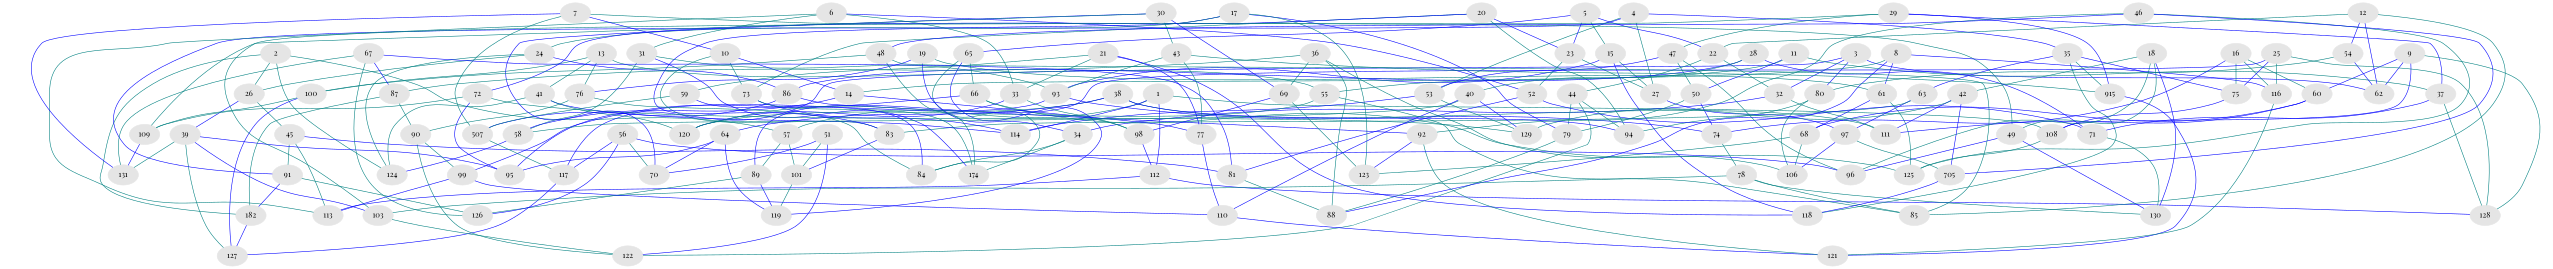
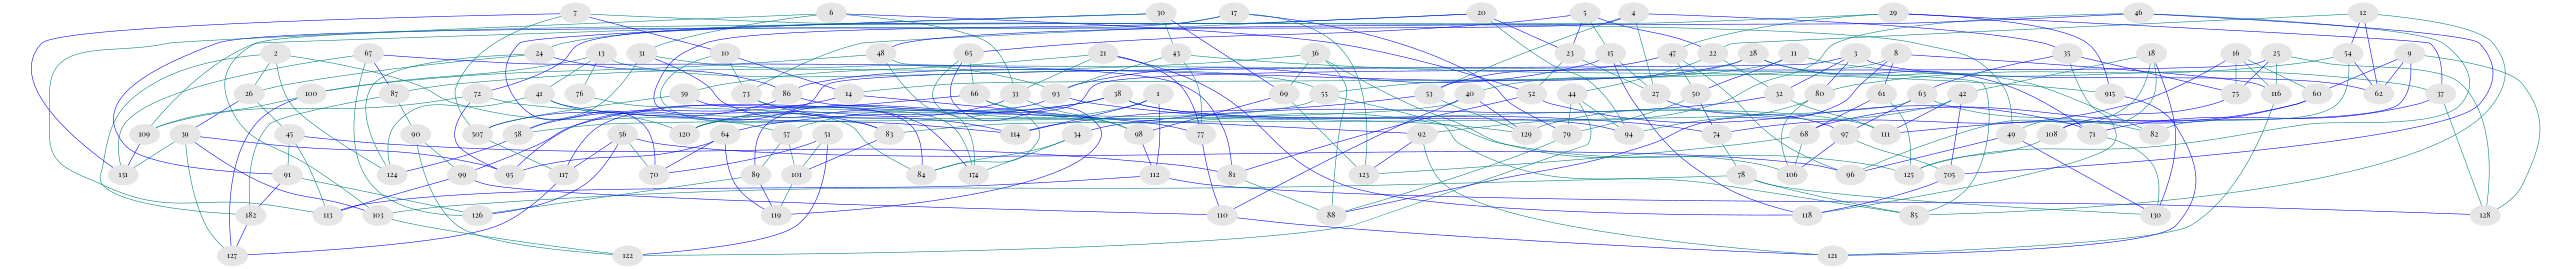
node "19": removed
edge "35" -- "915": removed
edge "1" -- "108": removed
edge "76" -- "90": removed
node "82": added
